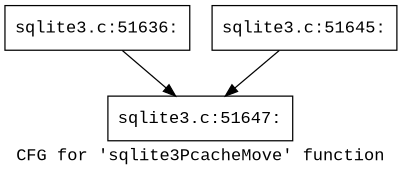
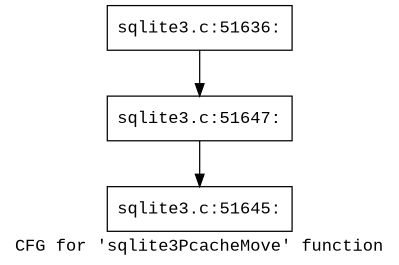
edge "sqlite3.c:51645:" -> "sqlite3.c:51647:": reversed
